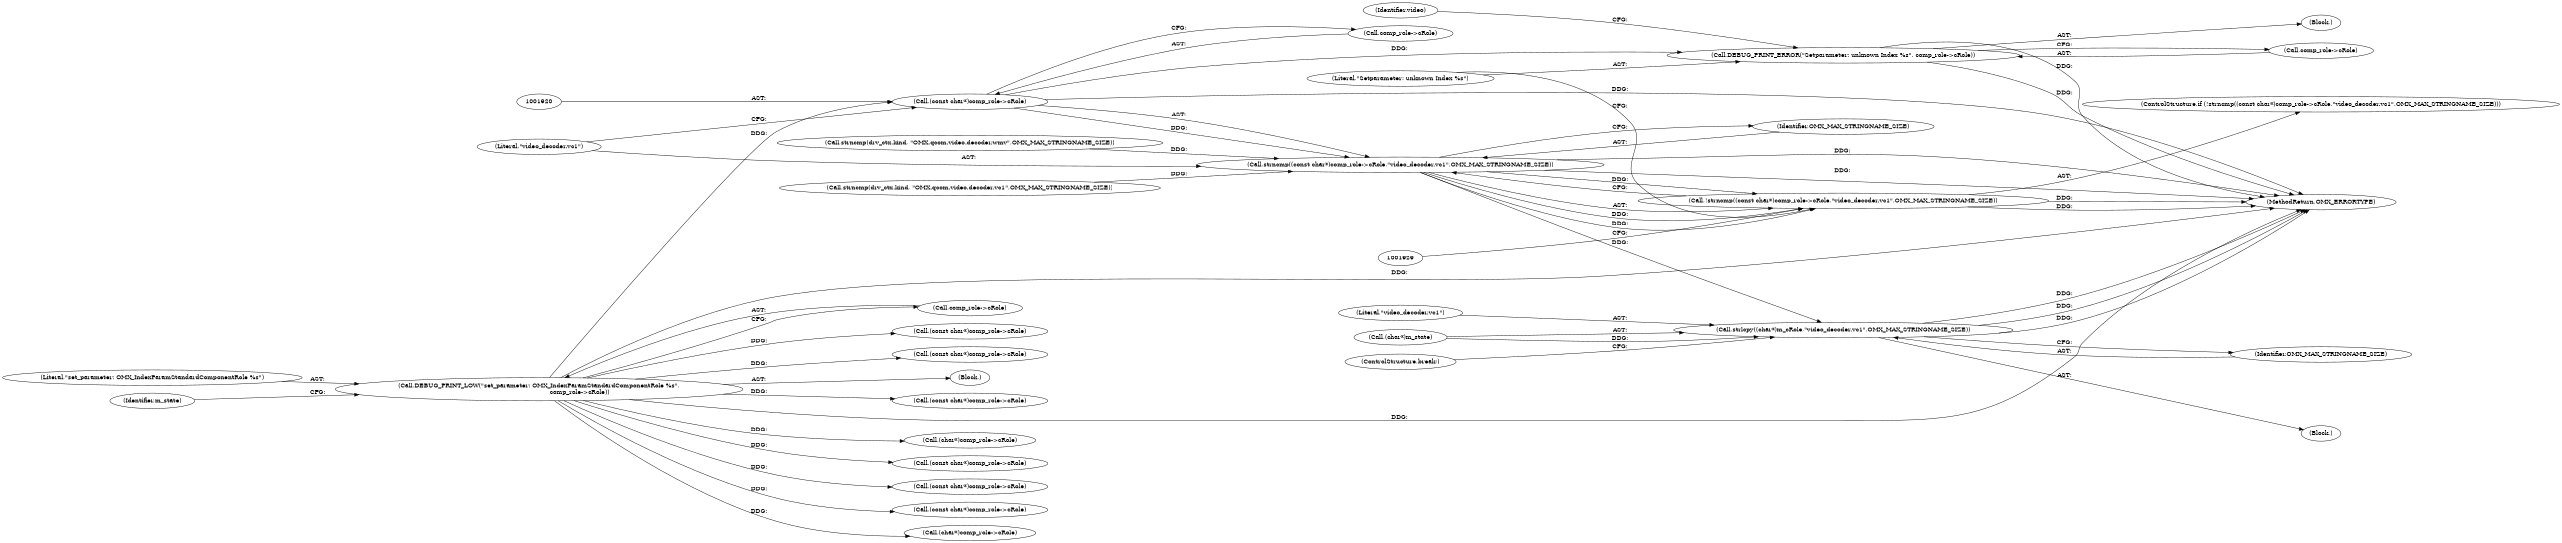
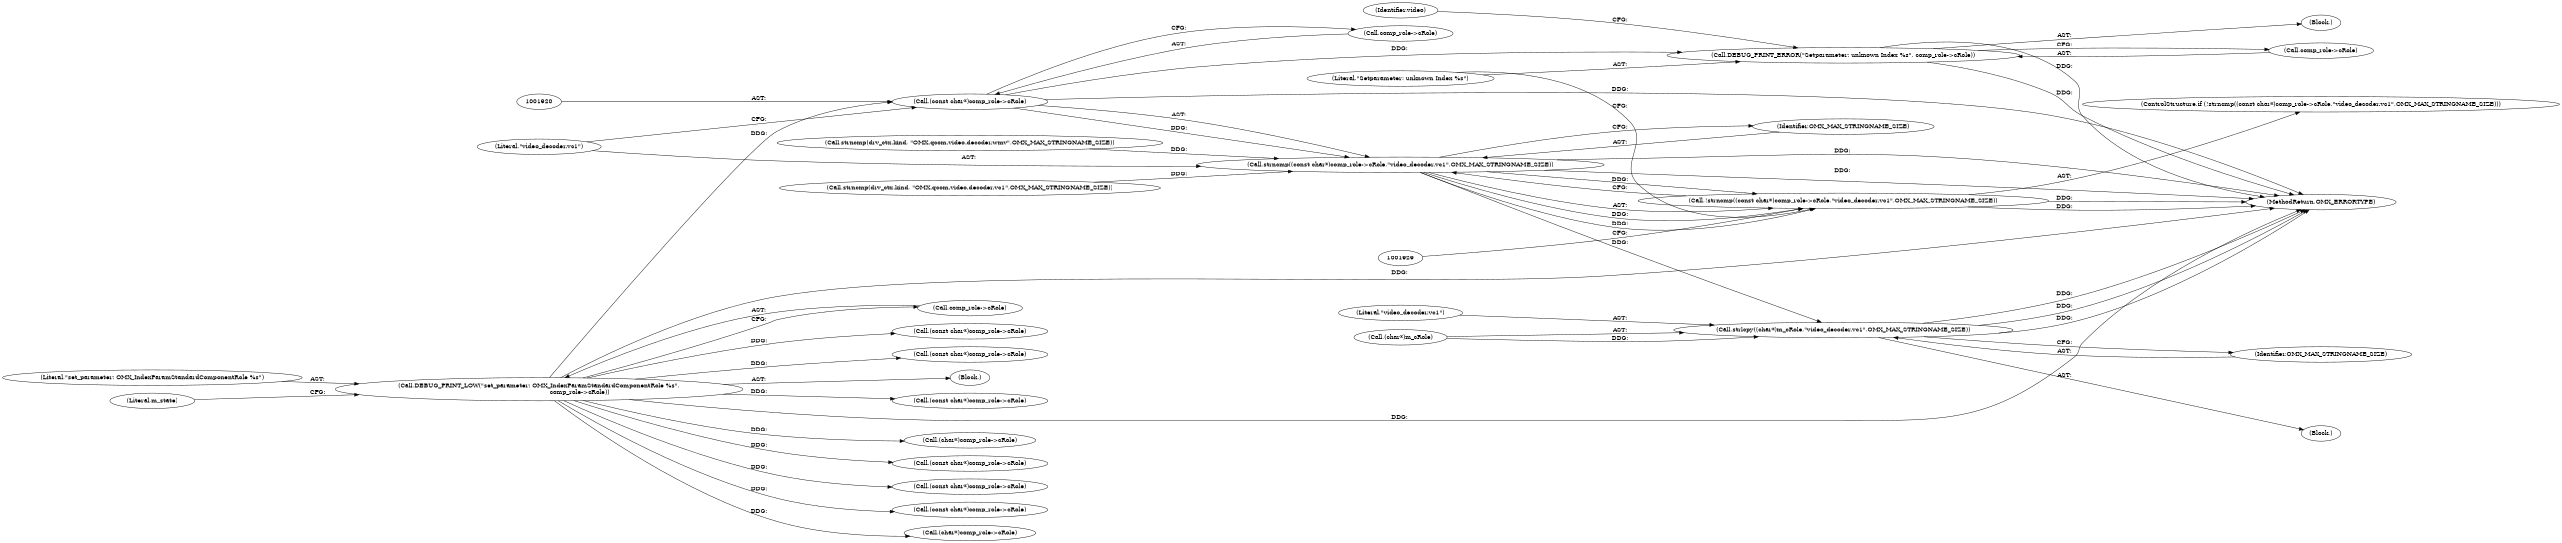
node "(Call,(char*)m_state)": label "(Call,(char*)m_state)" -> "(Call,(char*)m_cRole)"
node "(ControlStructure,break;)": removed
node "(Identifier,m_state)": label "(Identifier,m_state)" -> "(Literal,m_state)"
